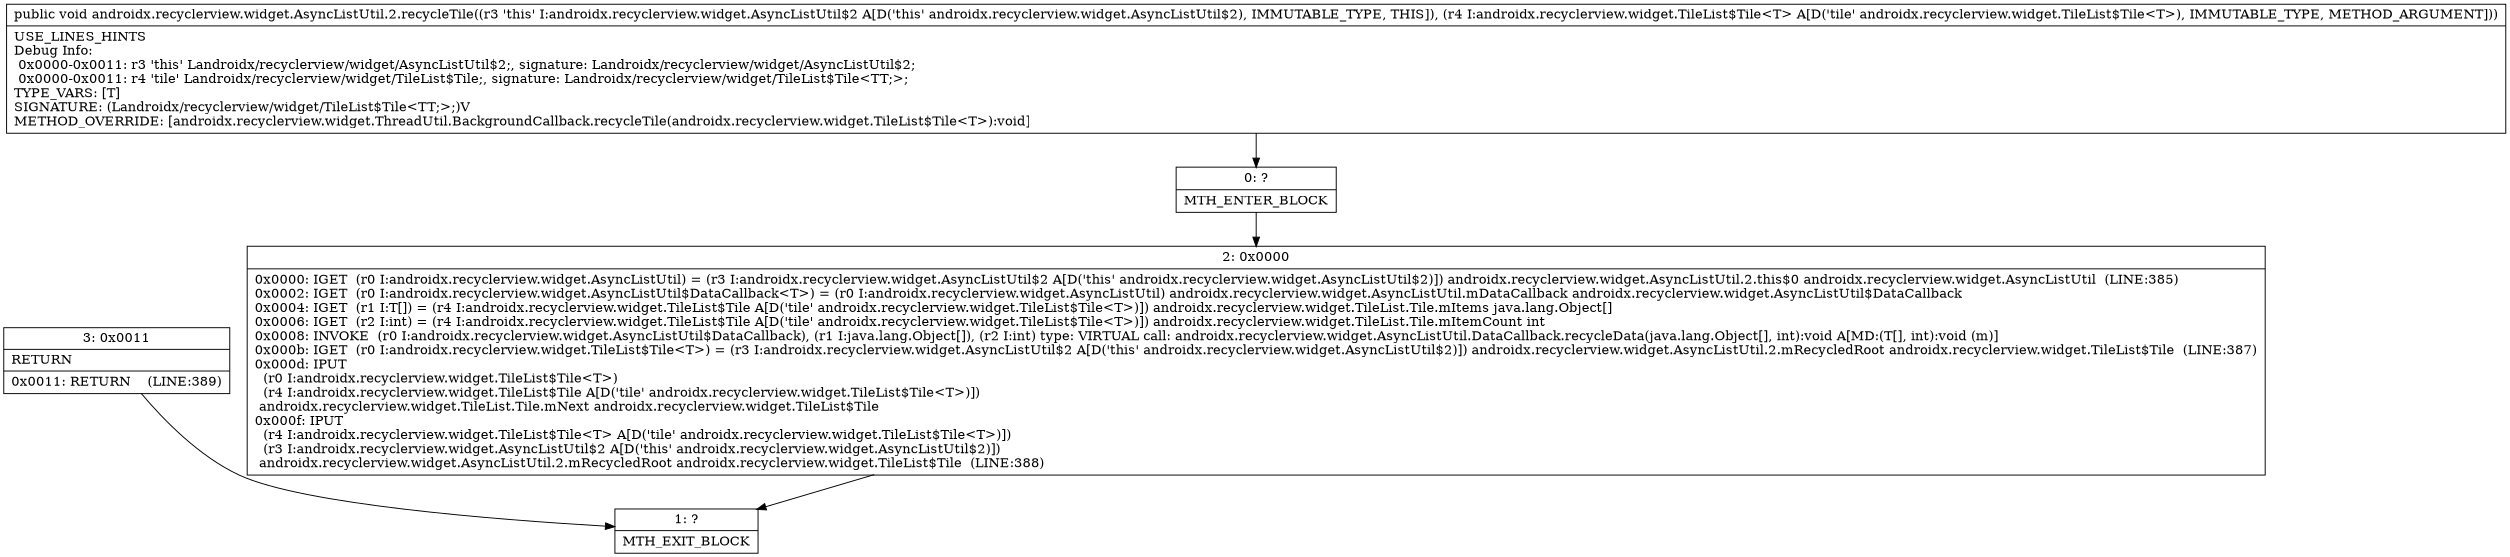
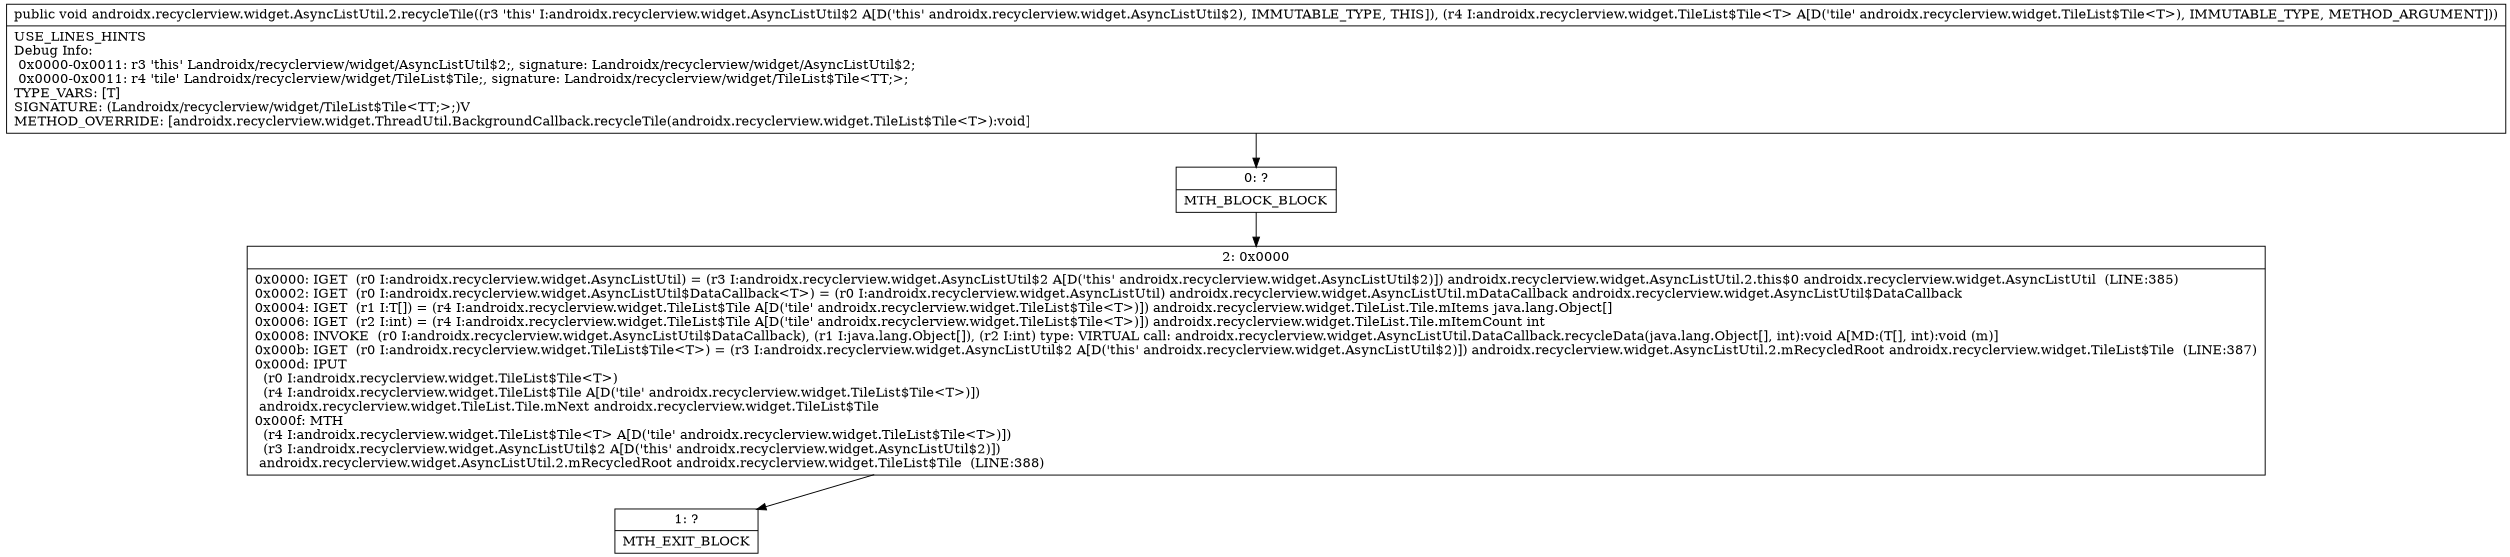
node "0: ?": text "MTH_ENTER_BLOCK" -> "MTH_BLOCK_BLOCK"
node "3: 0x0011": removed
node "2: 0x0000": text "0x000f: IPUT" -> "0x000f: MTH"
